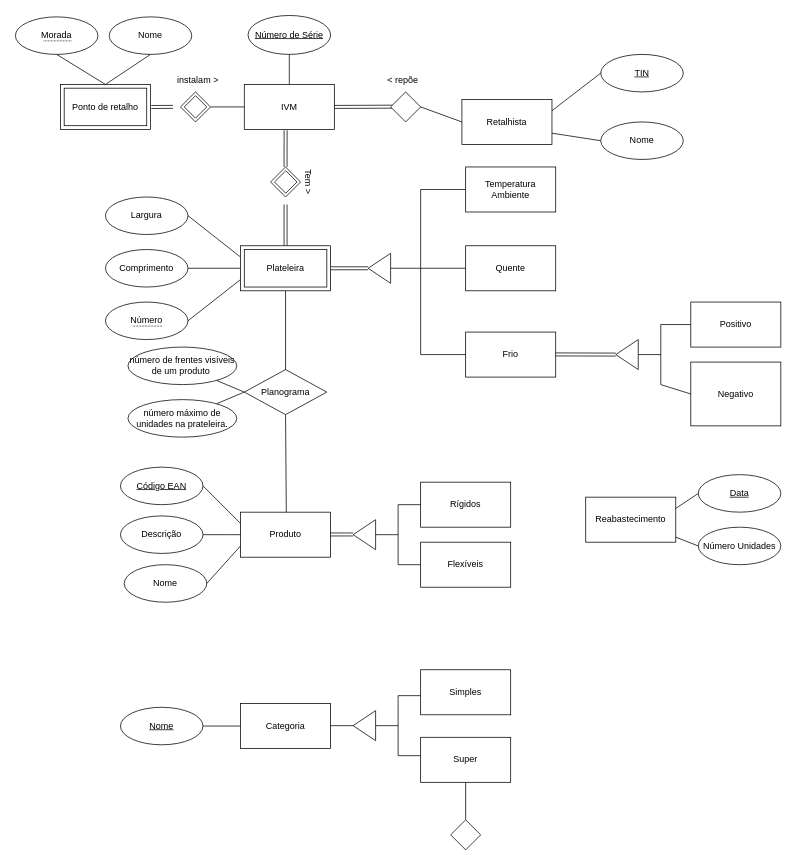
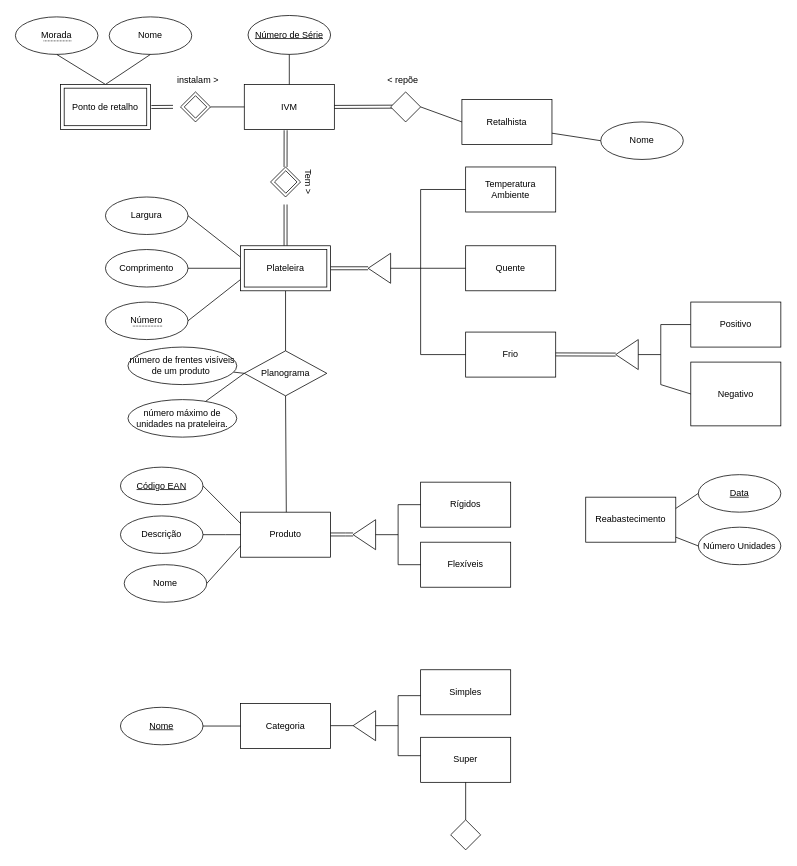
node "TIN": removed
edge "TIN" -- "Retalhista": removed
node "Planograma": moved (285, 392) -> (285, 373)
